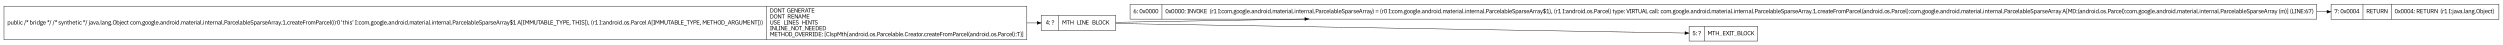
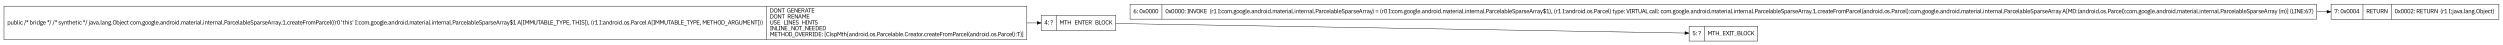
node "7: 0x0004": text "0x0004: RETURN  (r1 I:java.lang.Object)" -> "0x0002: RETURN  (r1 I:java.lang.Object)"
edge "4: ?" -> "6: 0x0000": removed
node "4: ?": text "MTH_LINE_BLOCK" -> "MTH_ENTER_BLOCK"
